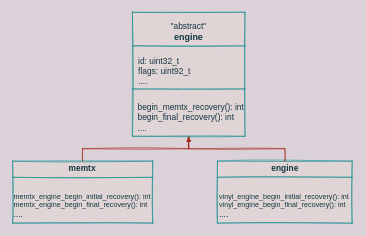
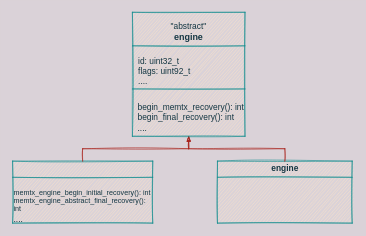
node "memtx": removed
node "memtx_engine_begin_initial_recovery(): int memtx_engine_begin_final_recovery(): int ....": label "memtx_engine_begin_initial_recovery(): int memtx_engine_begin_final_recovery(): int ...." -> "memtx_engine_begin_initial_recovery(): int memtx_engine_abstract_final_recovery(): int ...."
node "vinyl_engine_begin_initial_recovery(): int vinyl_engine_begin_final_recovery(): int ....": removed
